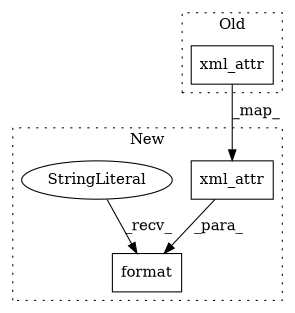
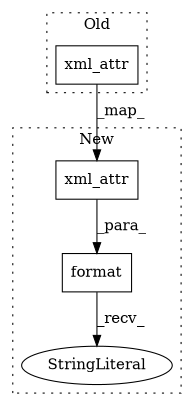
edge "StringLiteral" -> "format": reversed
